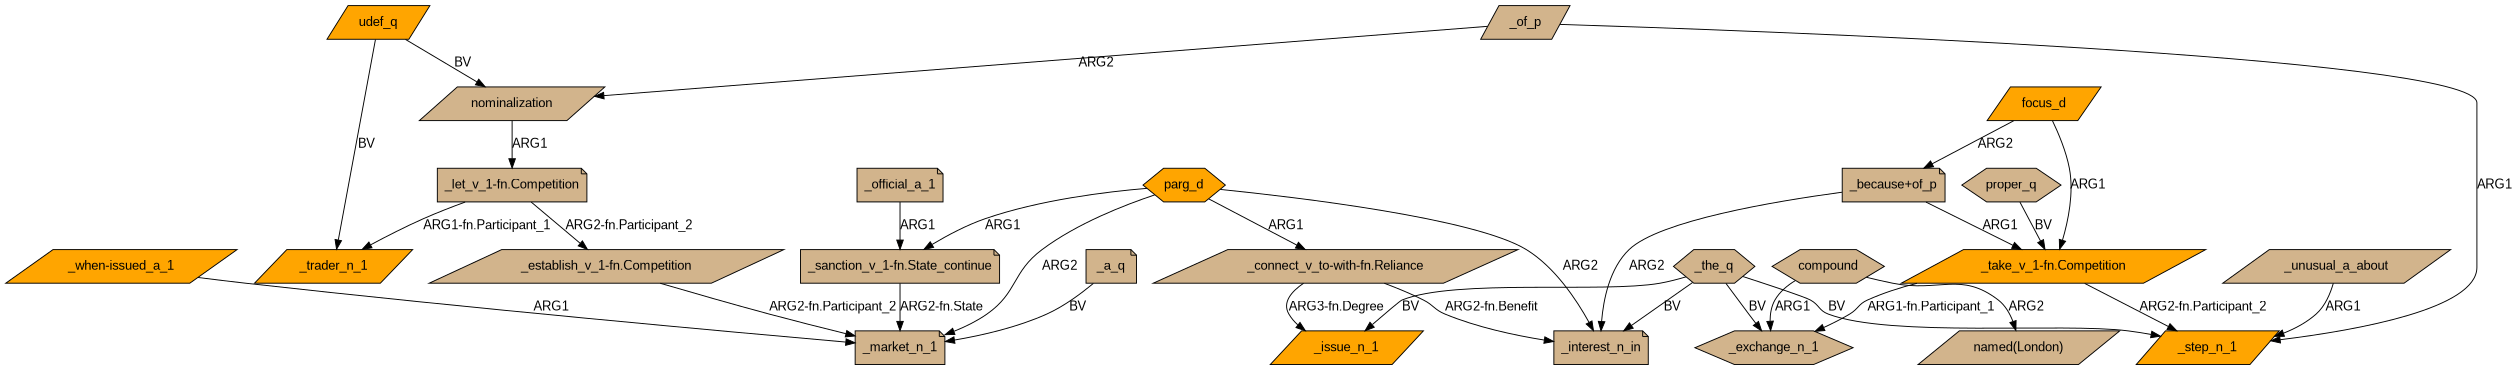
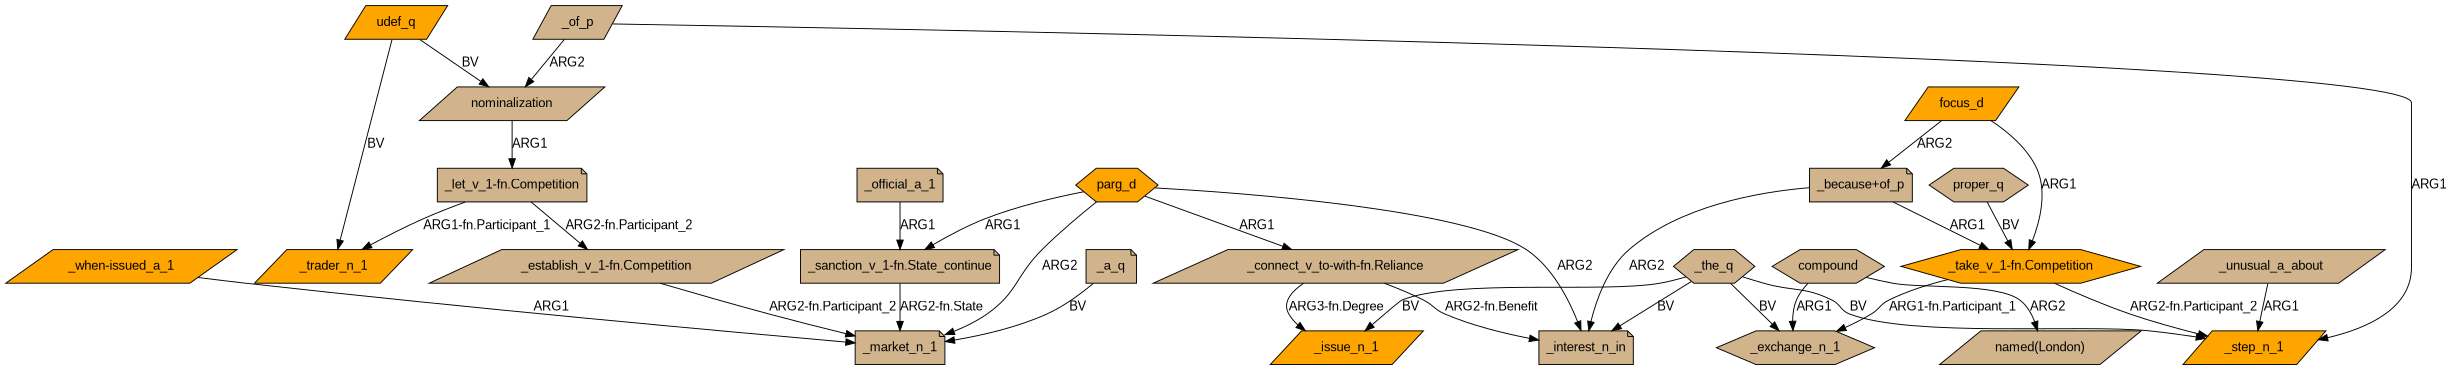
node "_take_v_1-fn.Competition": shape parallelogram -> hexagon
